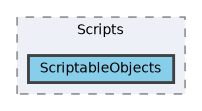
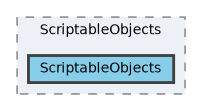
cluster "Scripts": label "Scripts" -> "ScriptableObjects"
